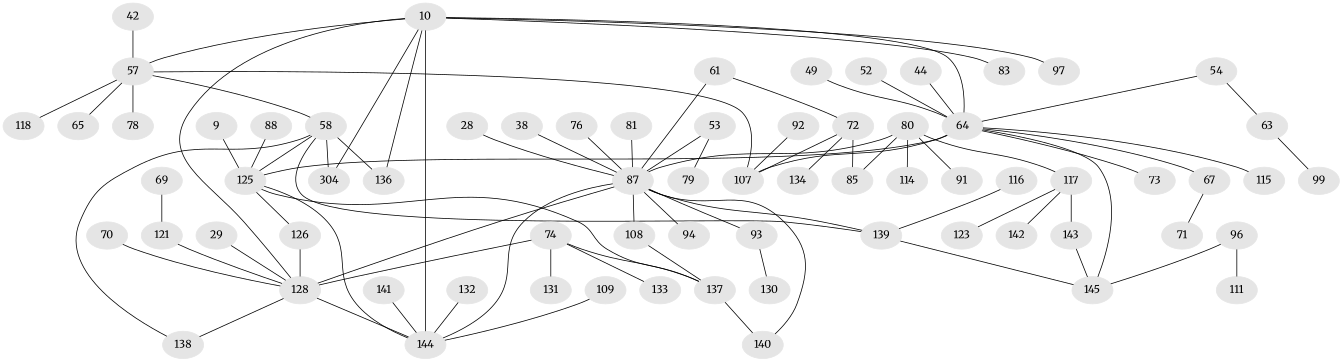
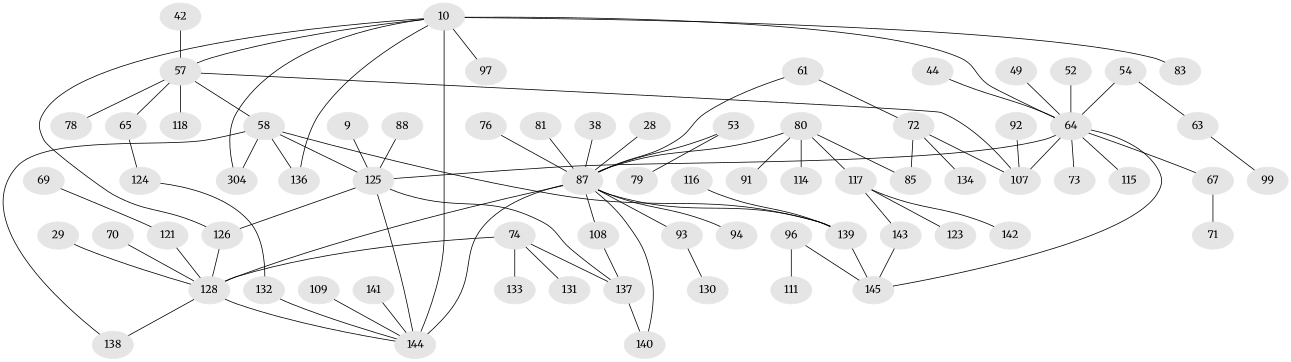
edge "10" -- "128": now "10" -- "126"
node "124": added
